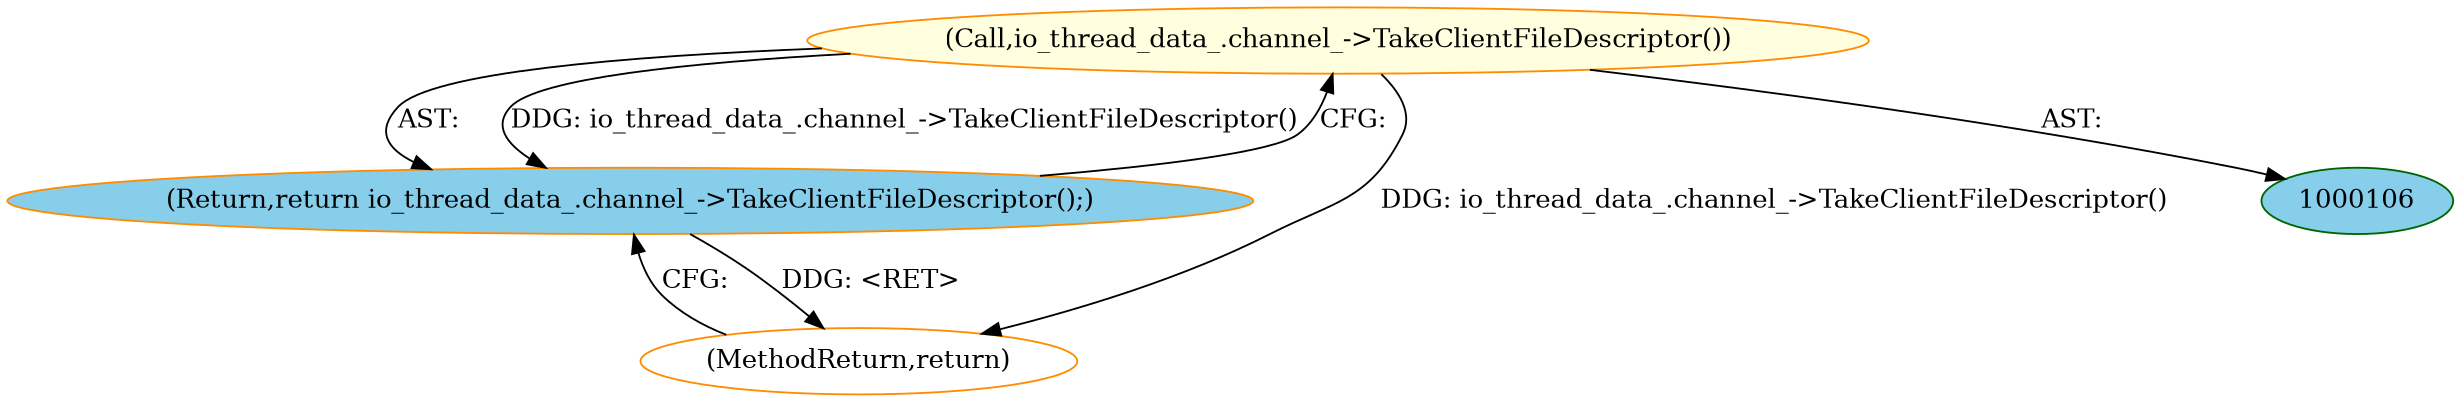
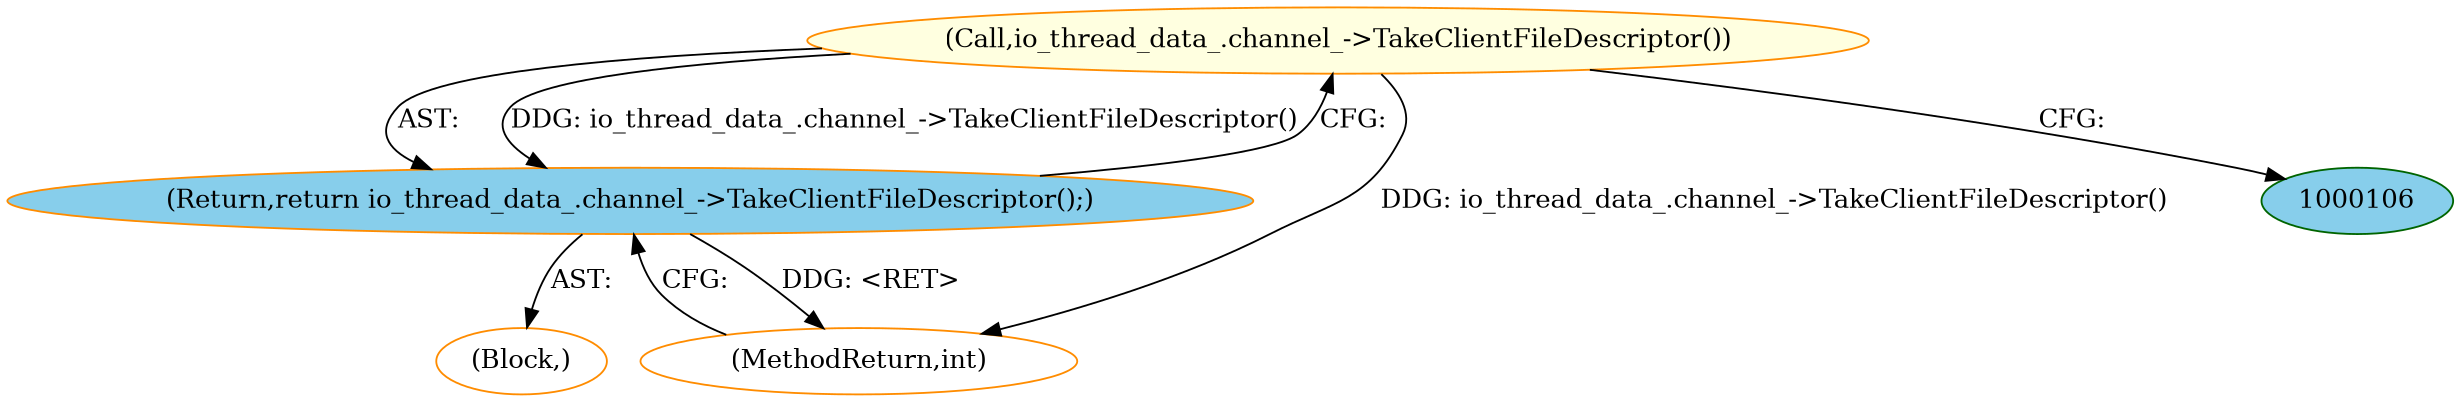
edge "(Call,io_thread_data_.channel_->TakeClientFileDescriptor())" -> "1000106": label "AST: " -> "CFG: "
node "(Block,)": added
node "(MethodReturn,return)": label "(MethodReturn,return)" -> "(MethodReturn,int)"
